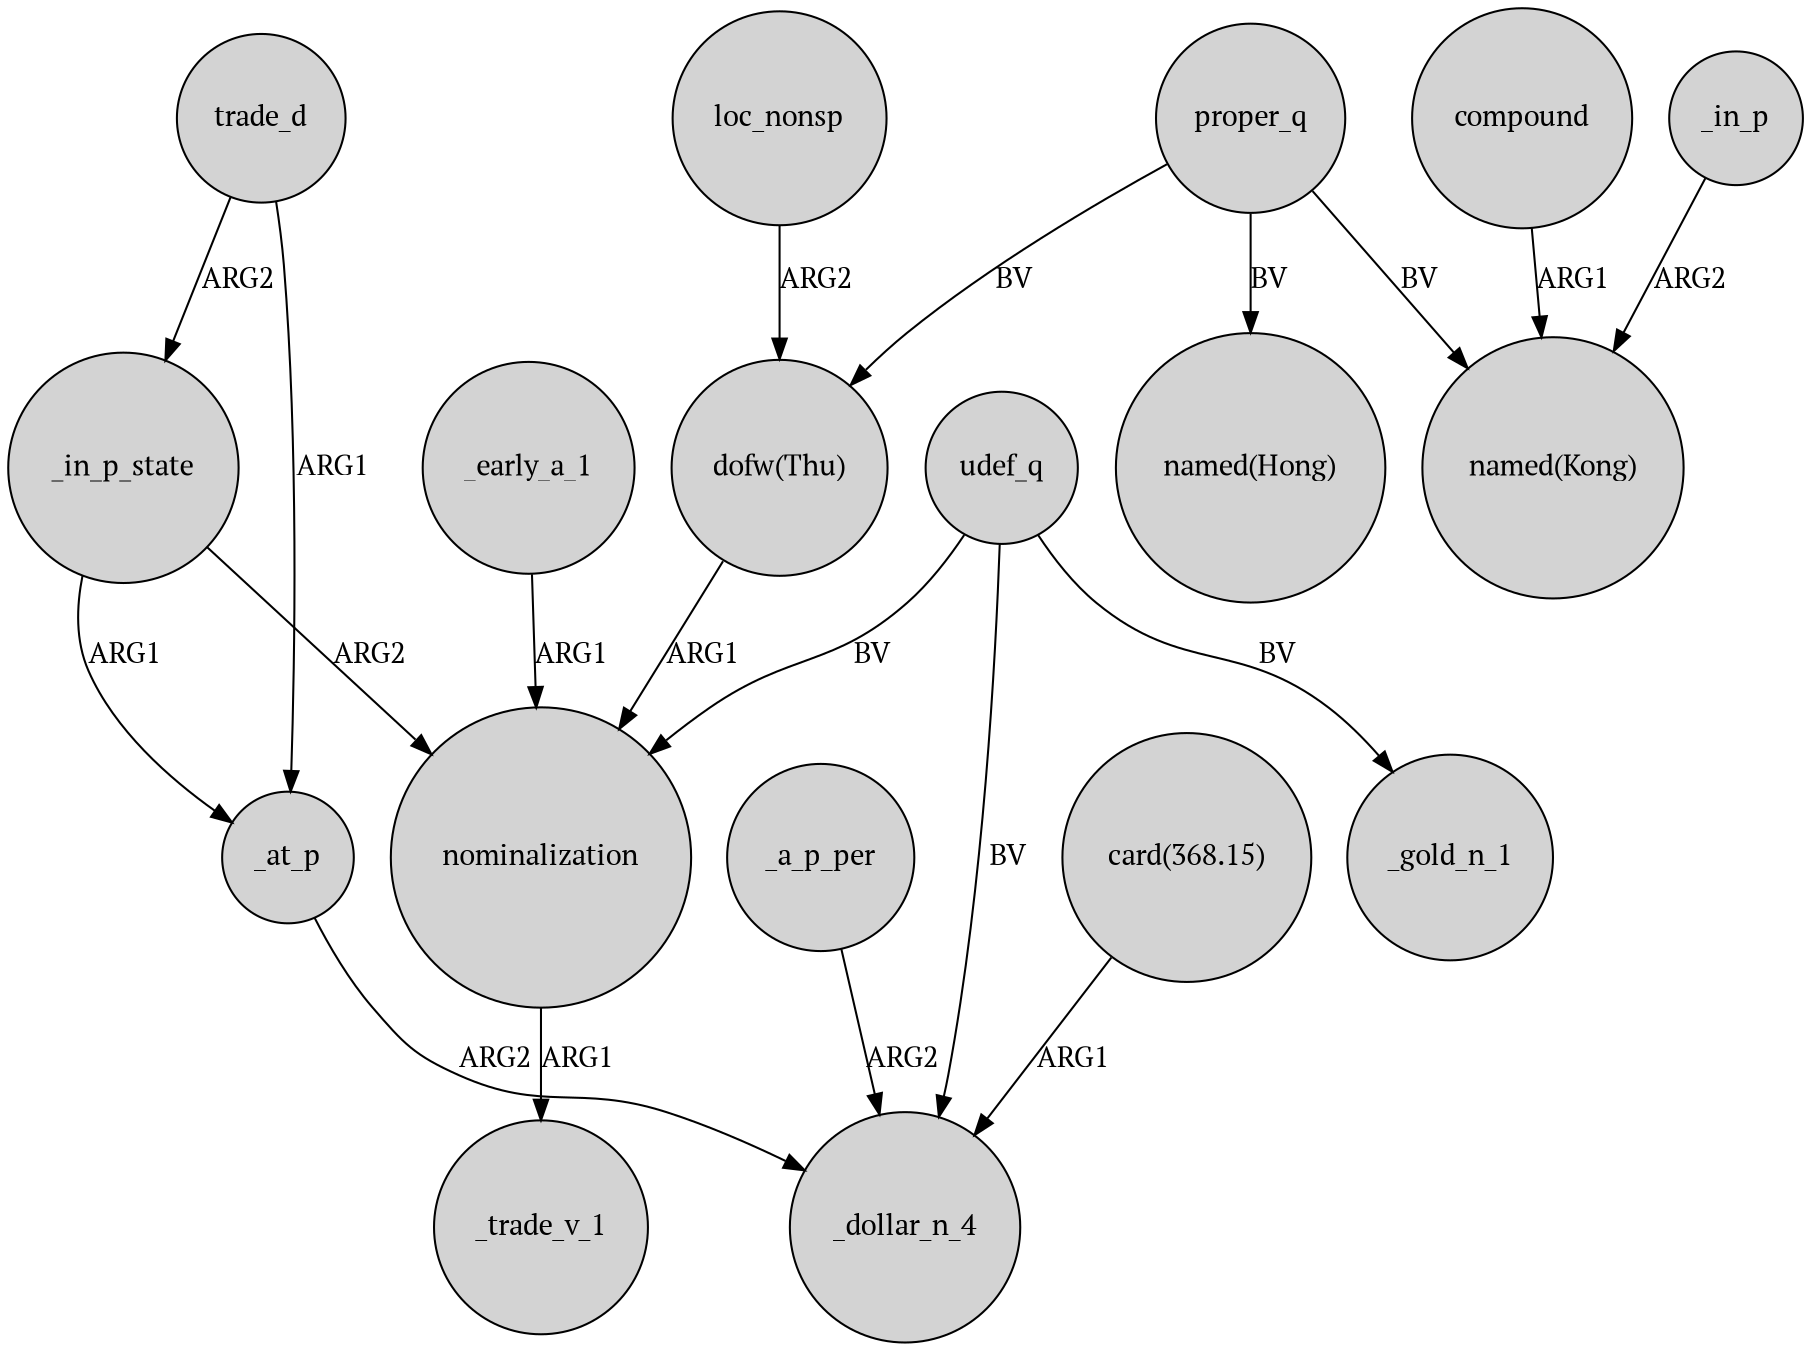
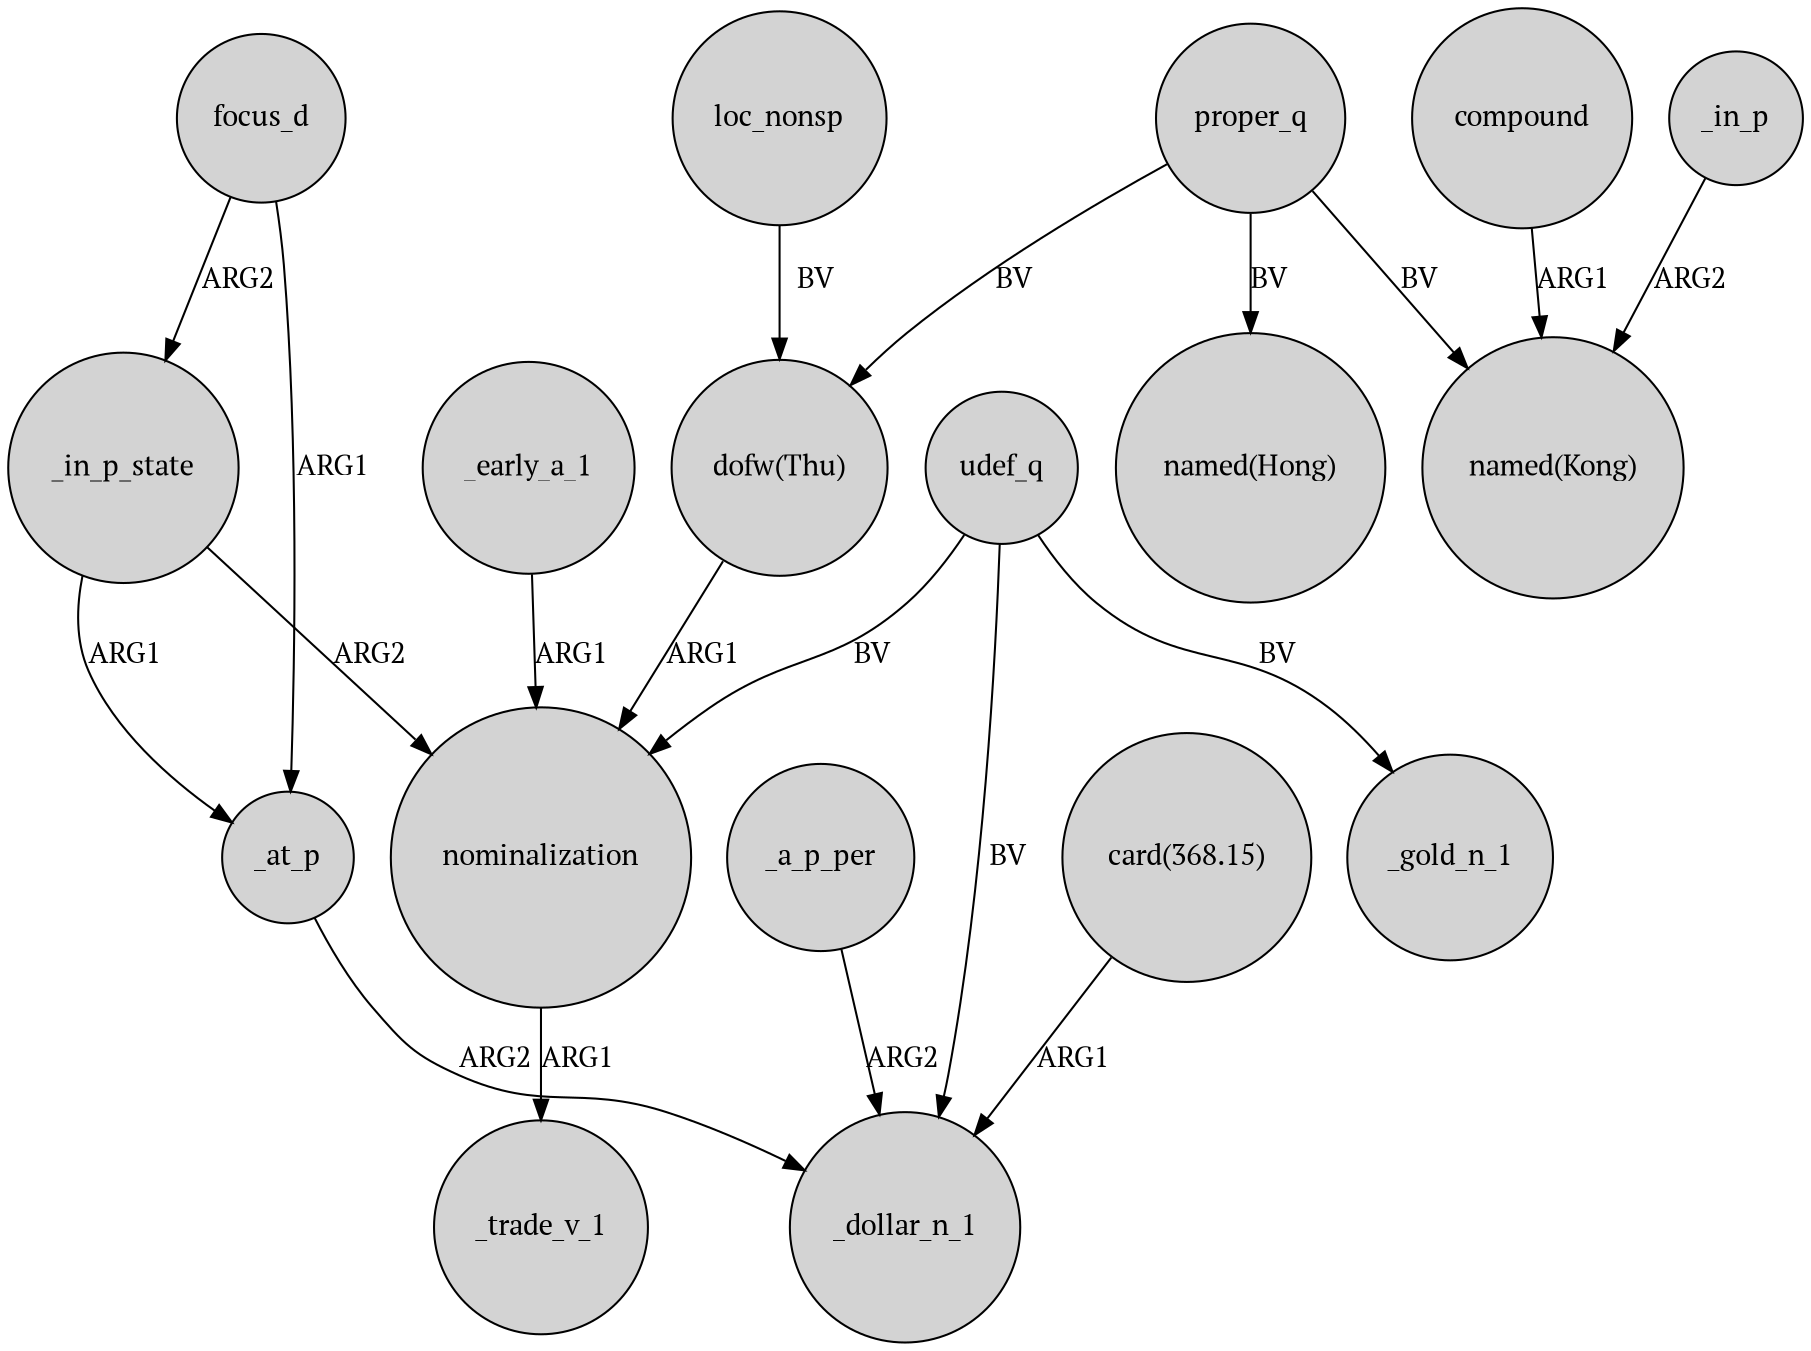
node "trade_d": label "trade_d" -> "focus_d"
edge "loc_nonsp" -> "dofw(Thu)": label "ARG2" -> "BV"
node "_dollar_n_4": label "_dollar_n_4" -> "_dollar_n_1"
